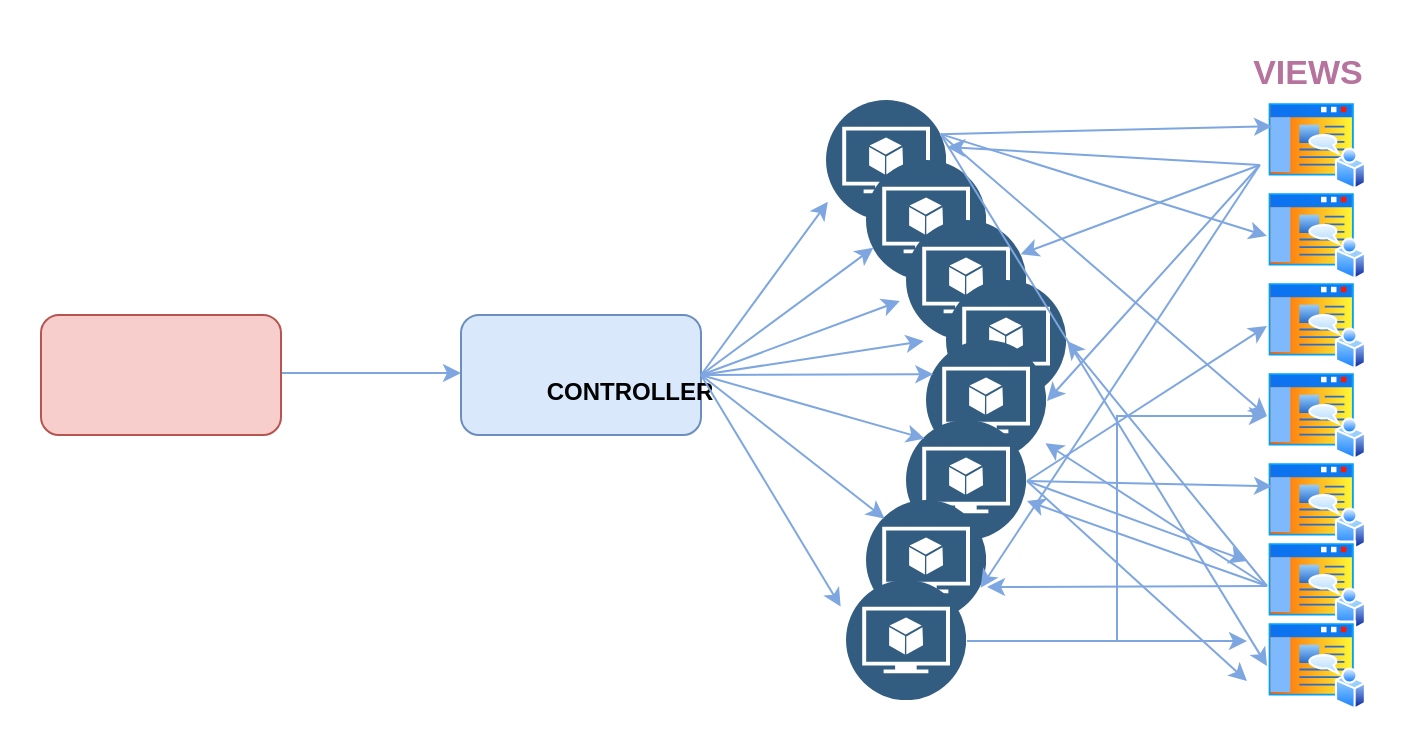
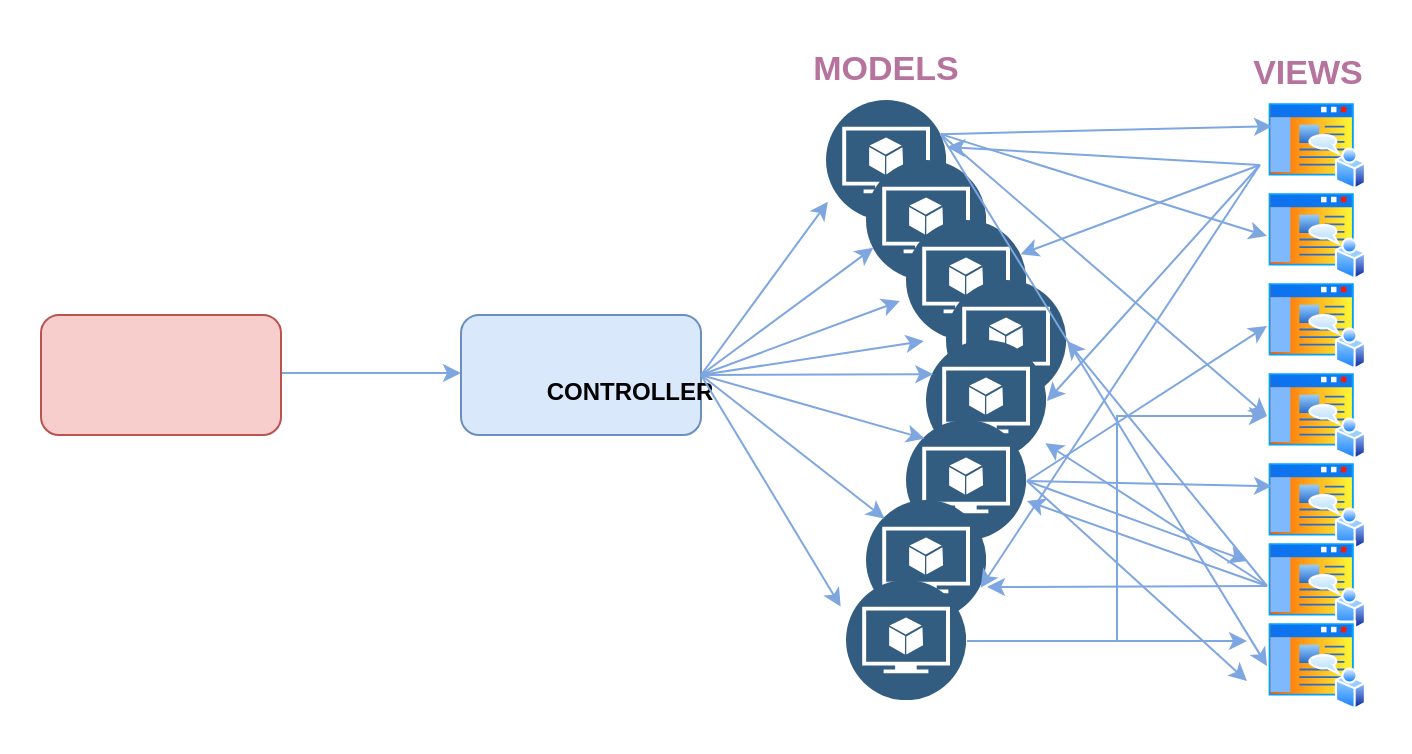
node "MODELS": added
